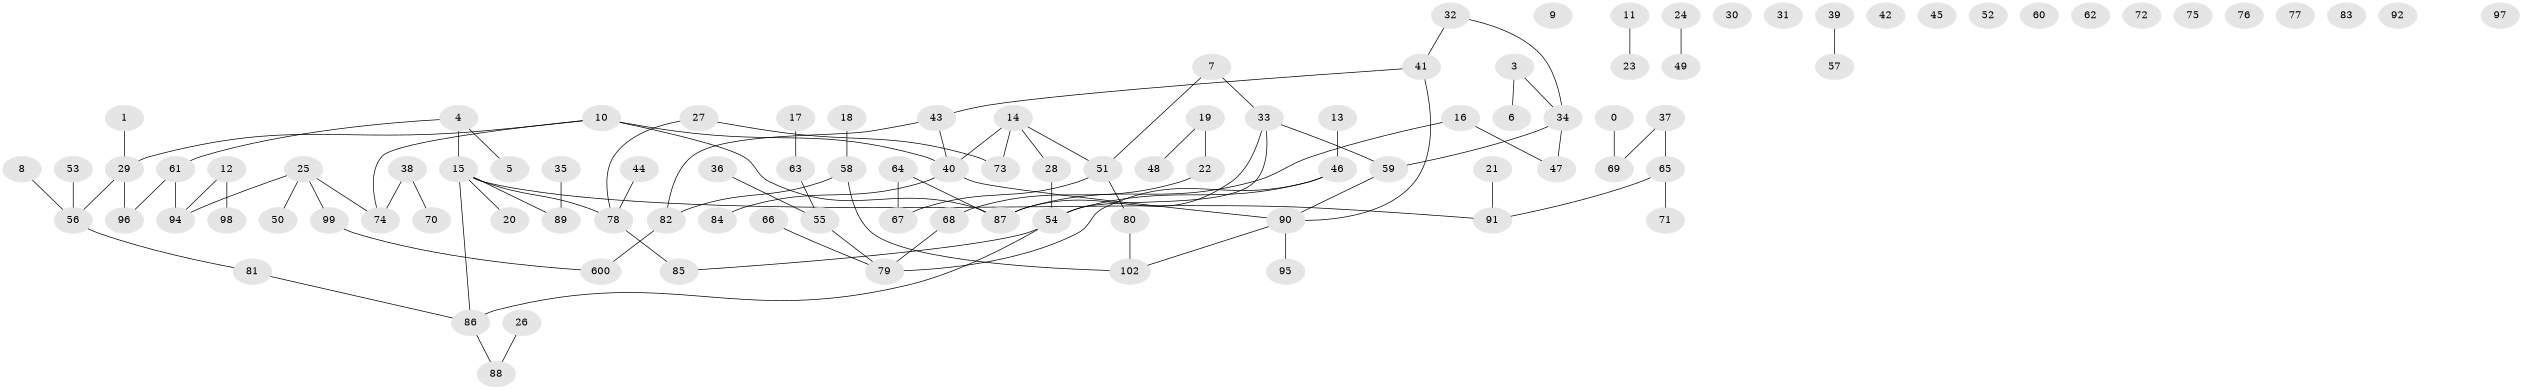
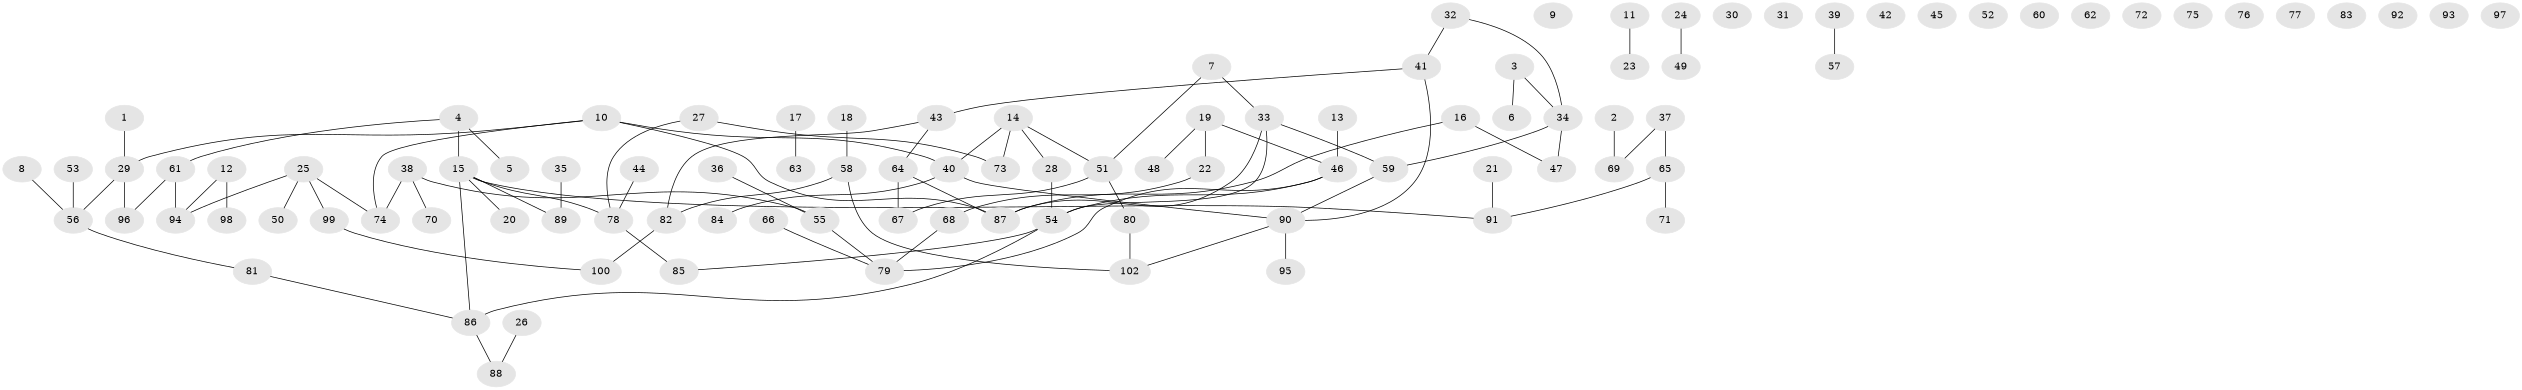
node "93": added
node "0": label "0" -> "2"
edge "43" -- "40": now "43" -- "64"
edge "19" -- "46": added
edge "63" -- "55": now "38" -- "55"
node "600": label "600" -> "100"
